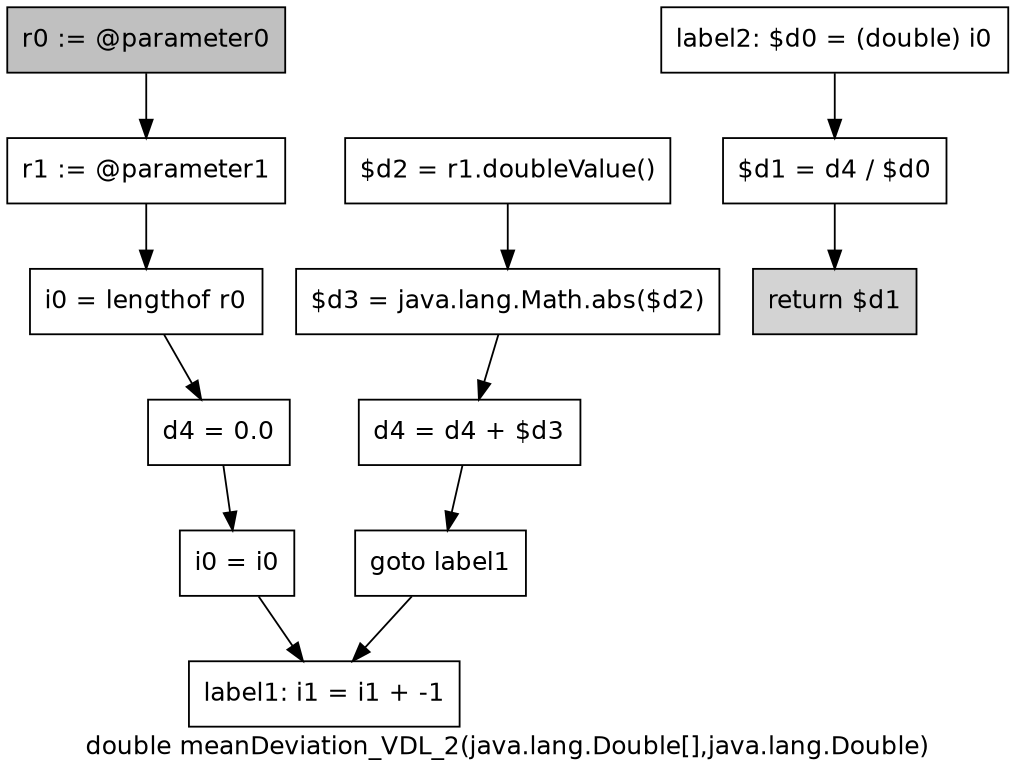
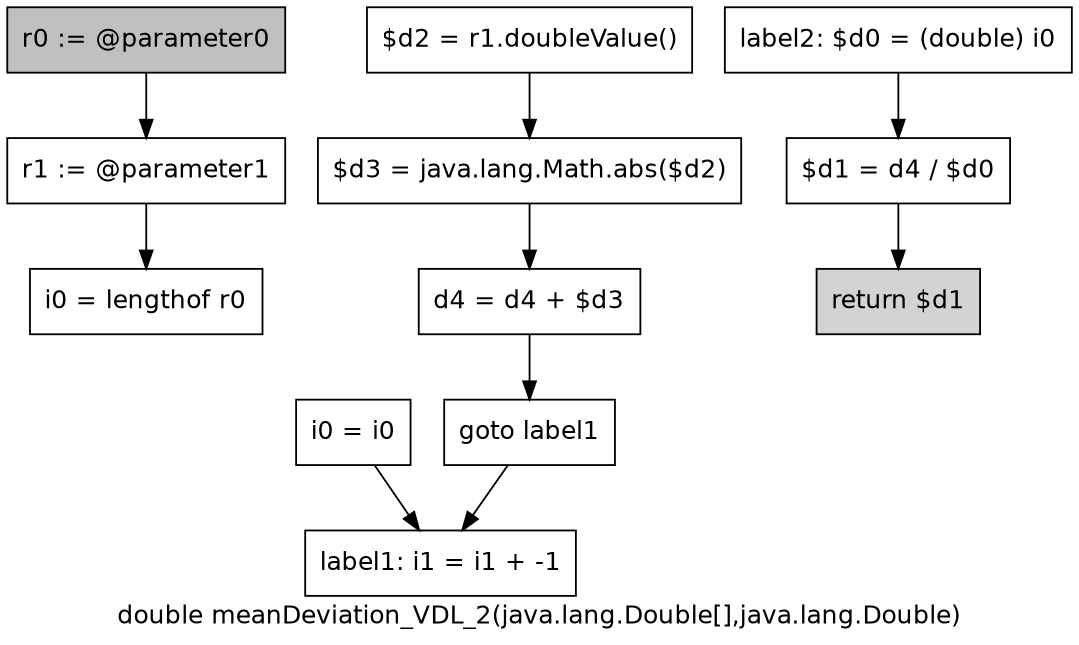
node "d4 = 0.0": removed
